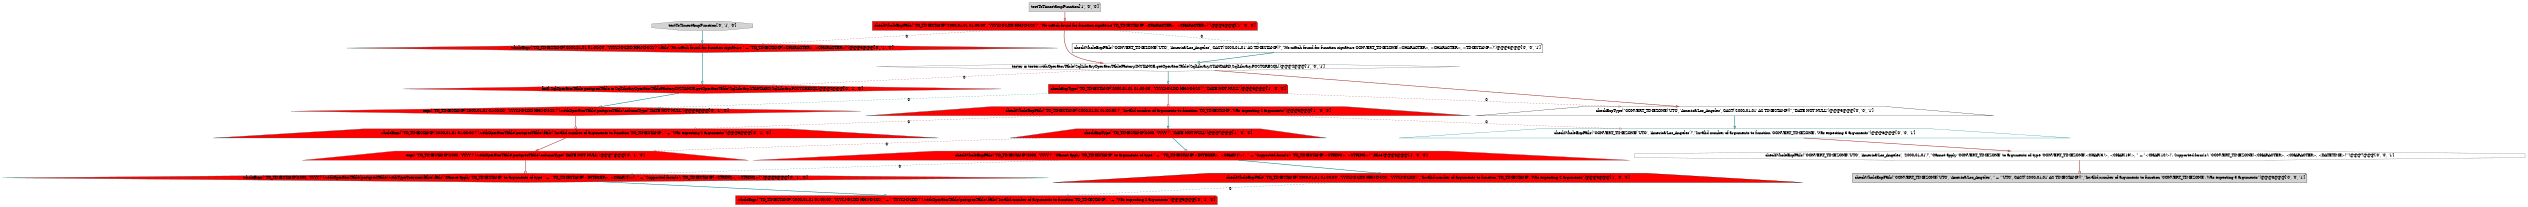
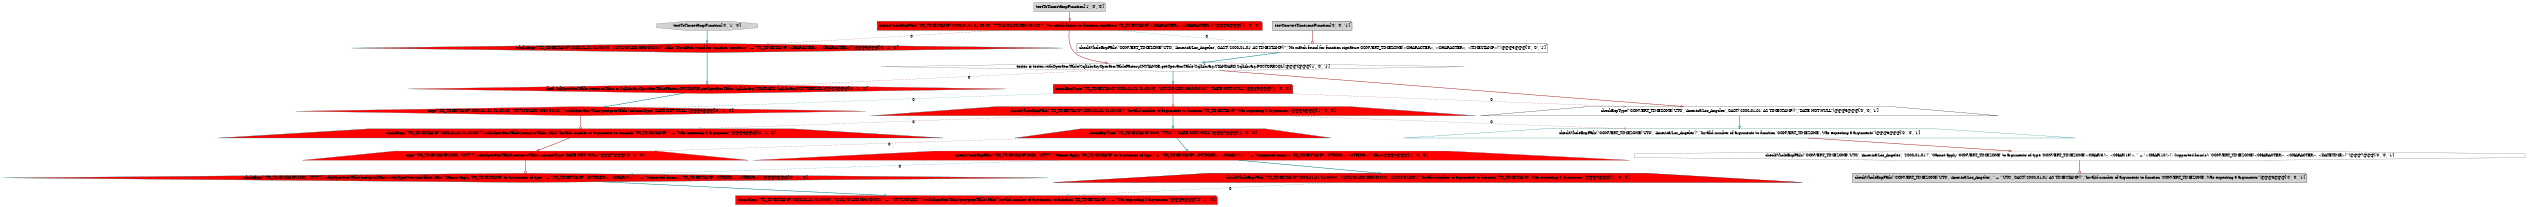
node "testConvertTimezoneFunction['0', '0', '1']": added
